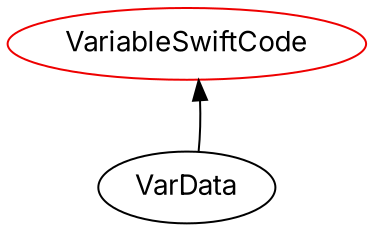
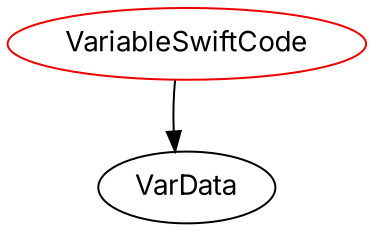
edge "VarData" -> "VariableSwiftCode": reversed
